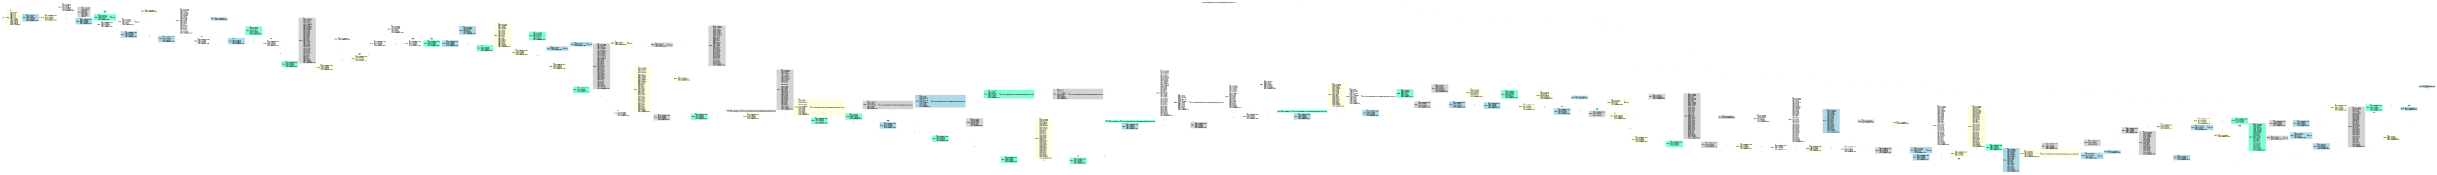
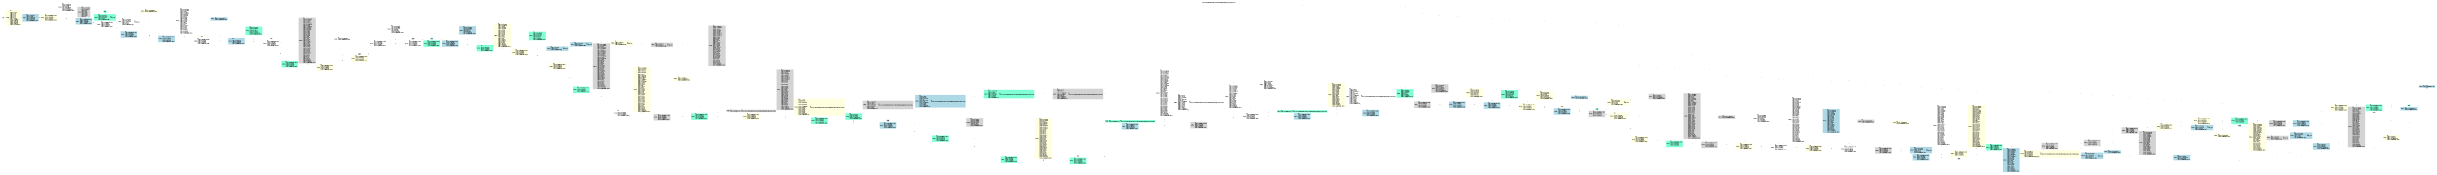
node "0x4028d0 [109]": fillcolor aquamarine -> lightyellow
